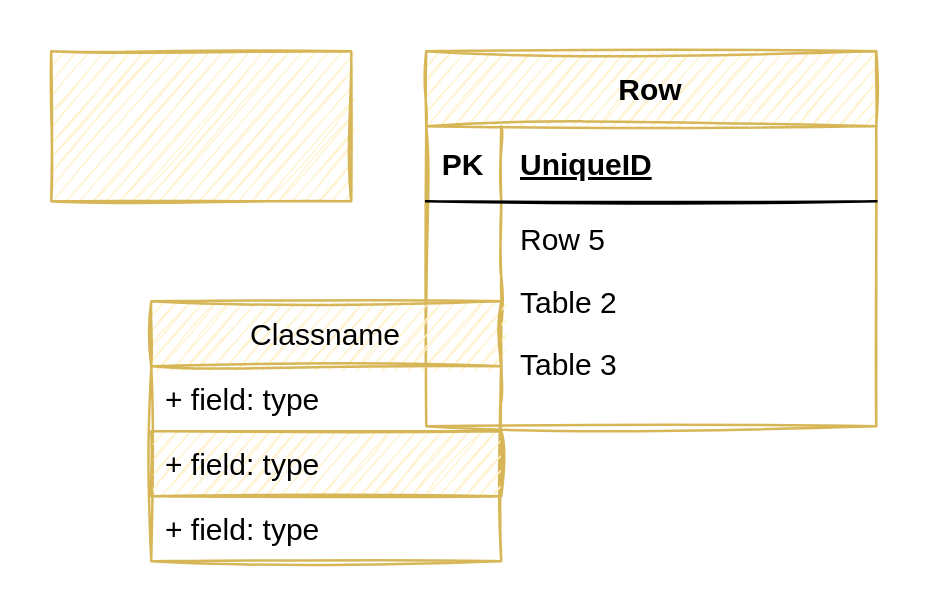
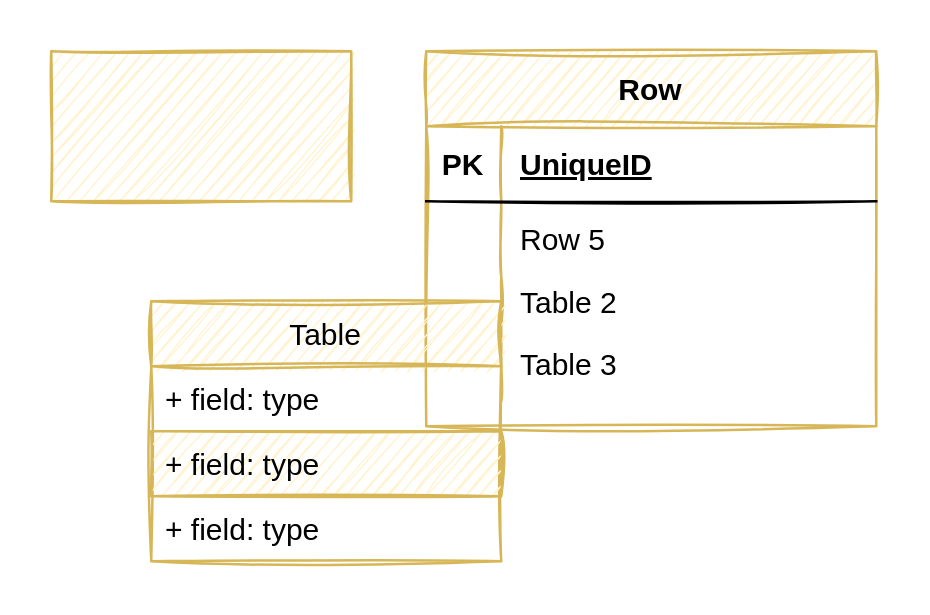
node "Classname": label "Classname" -> "Table"
